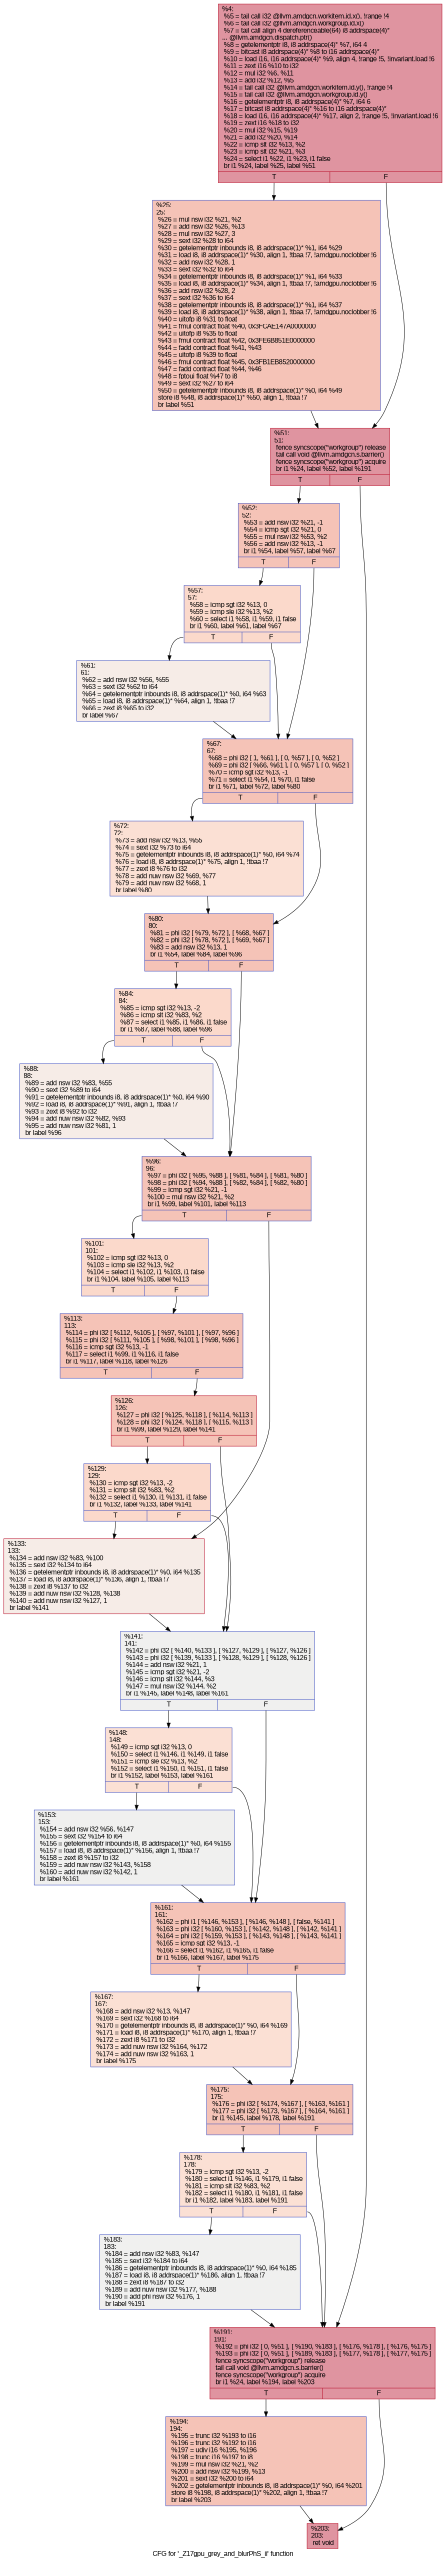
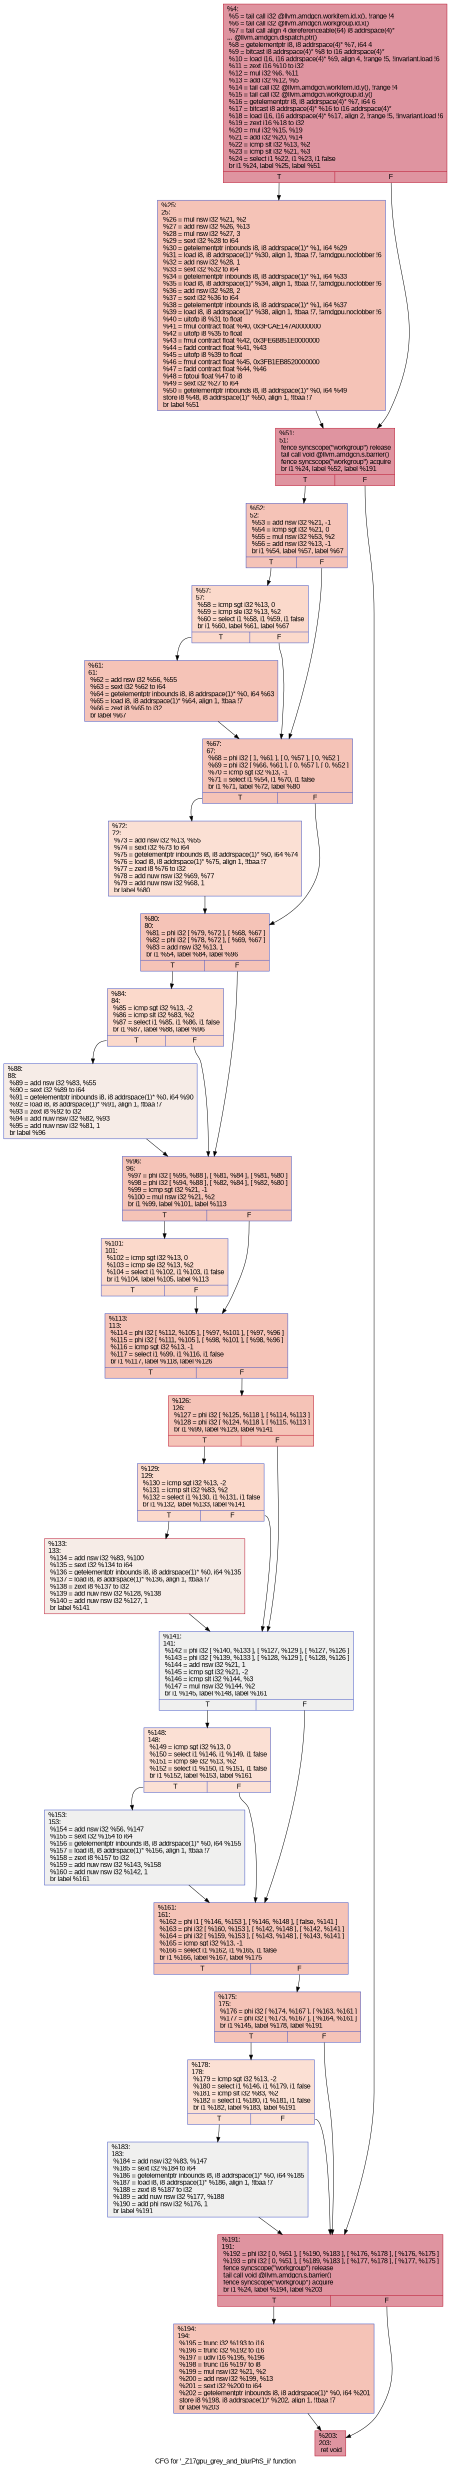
node "%61:": fillcolor #ead5c970 -> #e8765c70
edge "%96:" -> "%133:": now "%96:" -> "%113:"
node "%167:": removed
